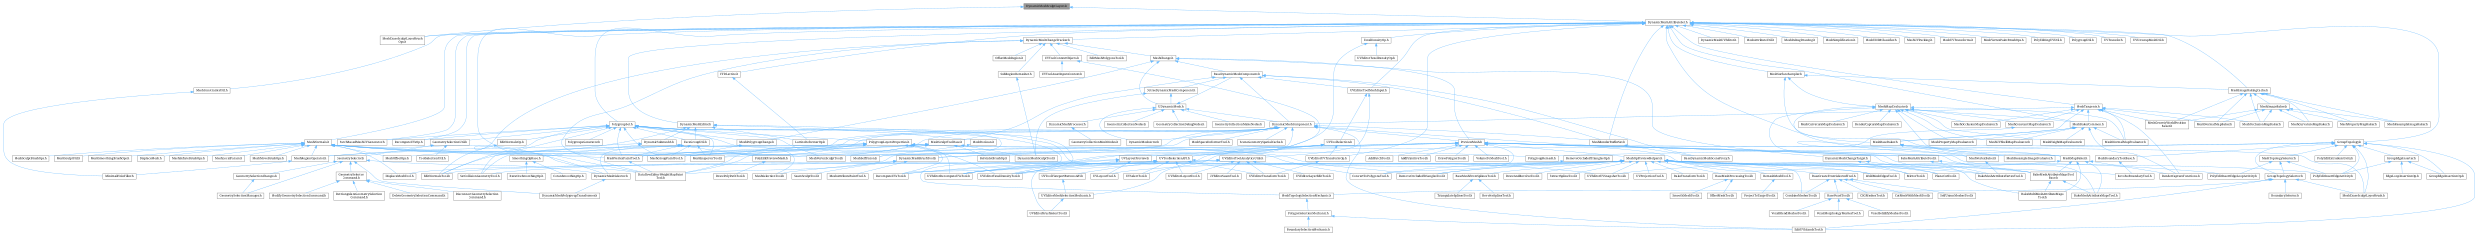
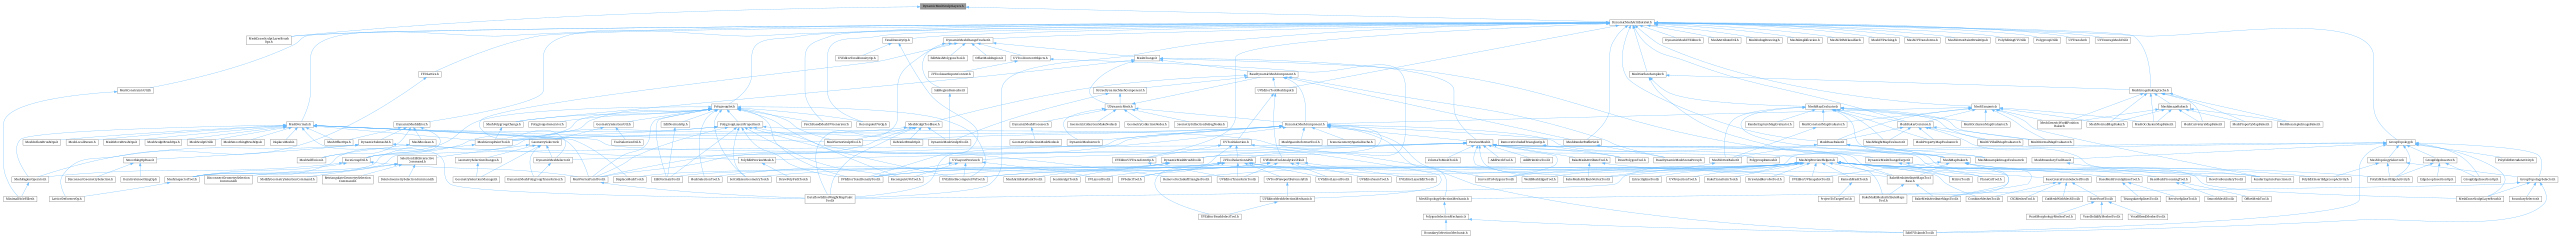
node "MeshCurvatureMapEvaluator.h": removed
edge "LatticeDeformerOp.h" -> "DynamicMeshEditor.h": now "LatticeDeformerOp.h" -> "MeshInspectorTool.h"
edge "MeshGroupPaintTool.h" -> "FaceGroupUtil.h": reversed
edge "RemoveOccludedTrianglesTool.h" -> "RemoveOccludedTrianglesOp.h": now "DrawPolygonTool.h" -> "RemoveOccludedTrianglesOp.h"
node "GeometrySelector Command.h": label "GeometrySelector Command.h" -> "SelectionEditInteractive Command.h"
node "CotanSmoothingOp.h": label "CotanSmoothingOp.h" -> "DisconnectGeometrySelection.h"
node "SelfUnionMeshesTool.h": removed
